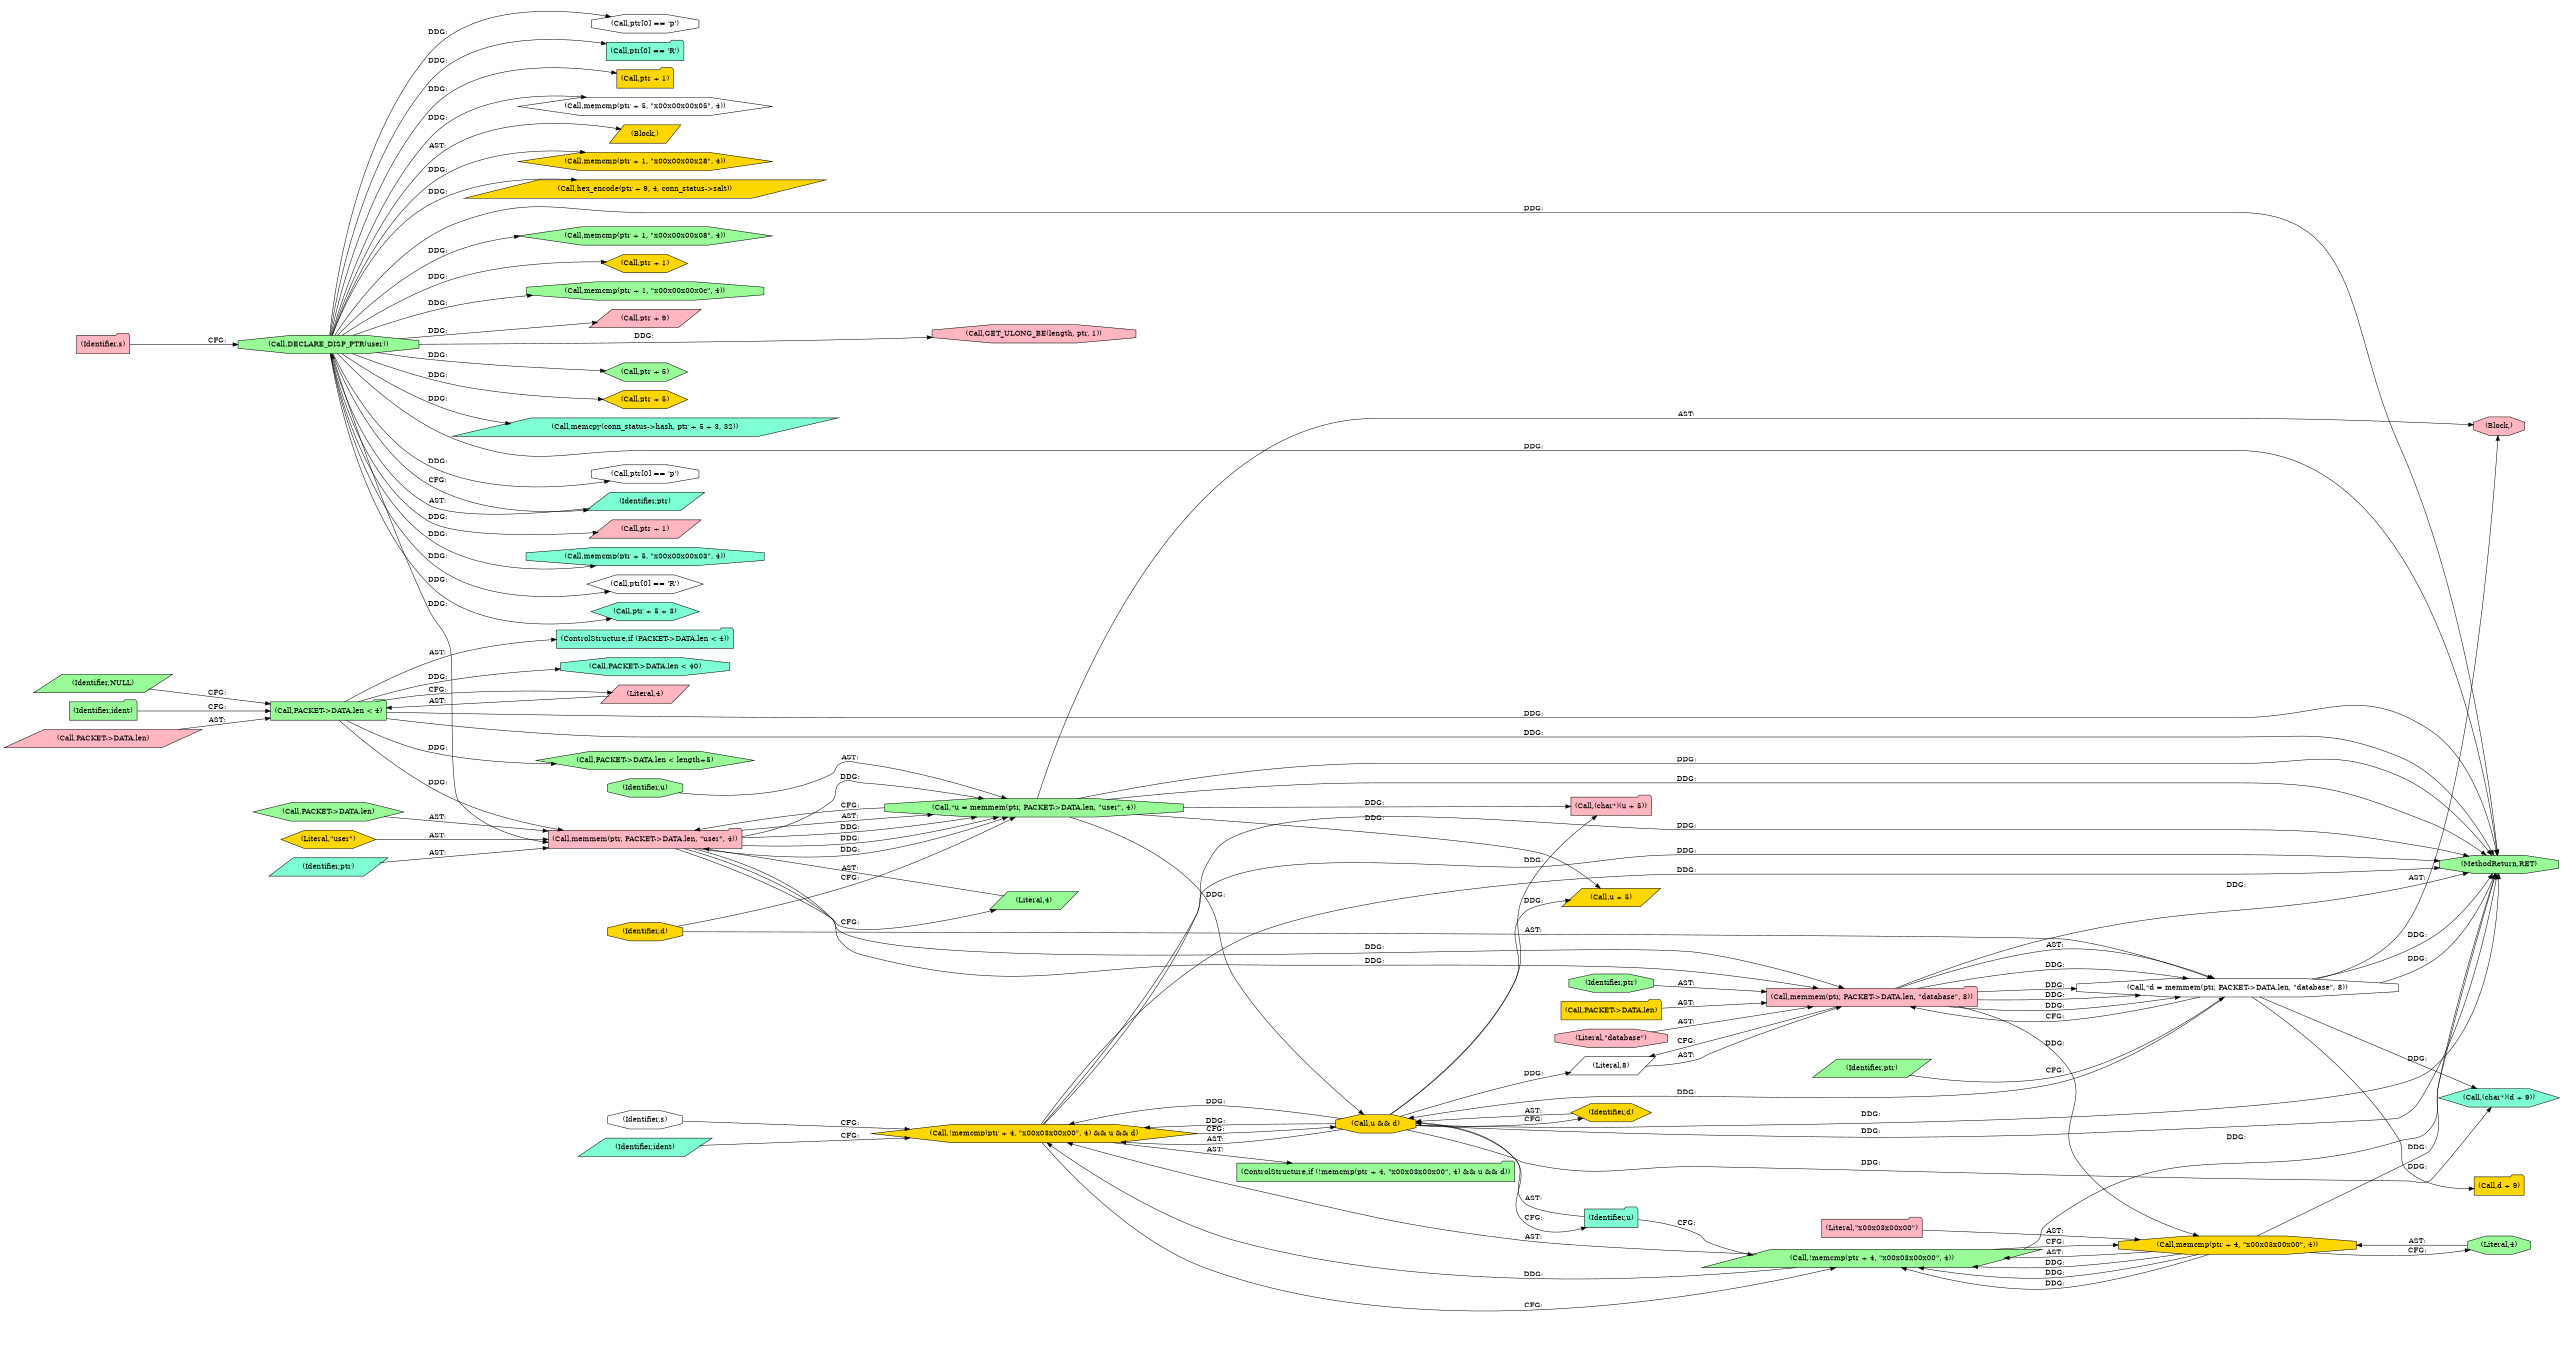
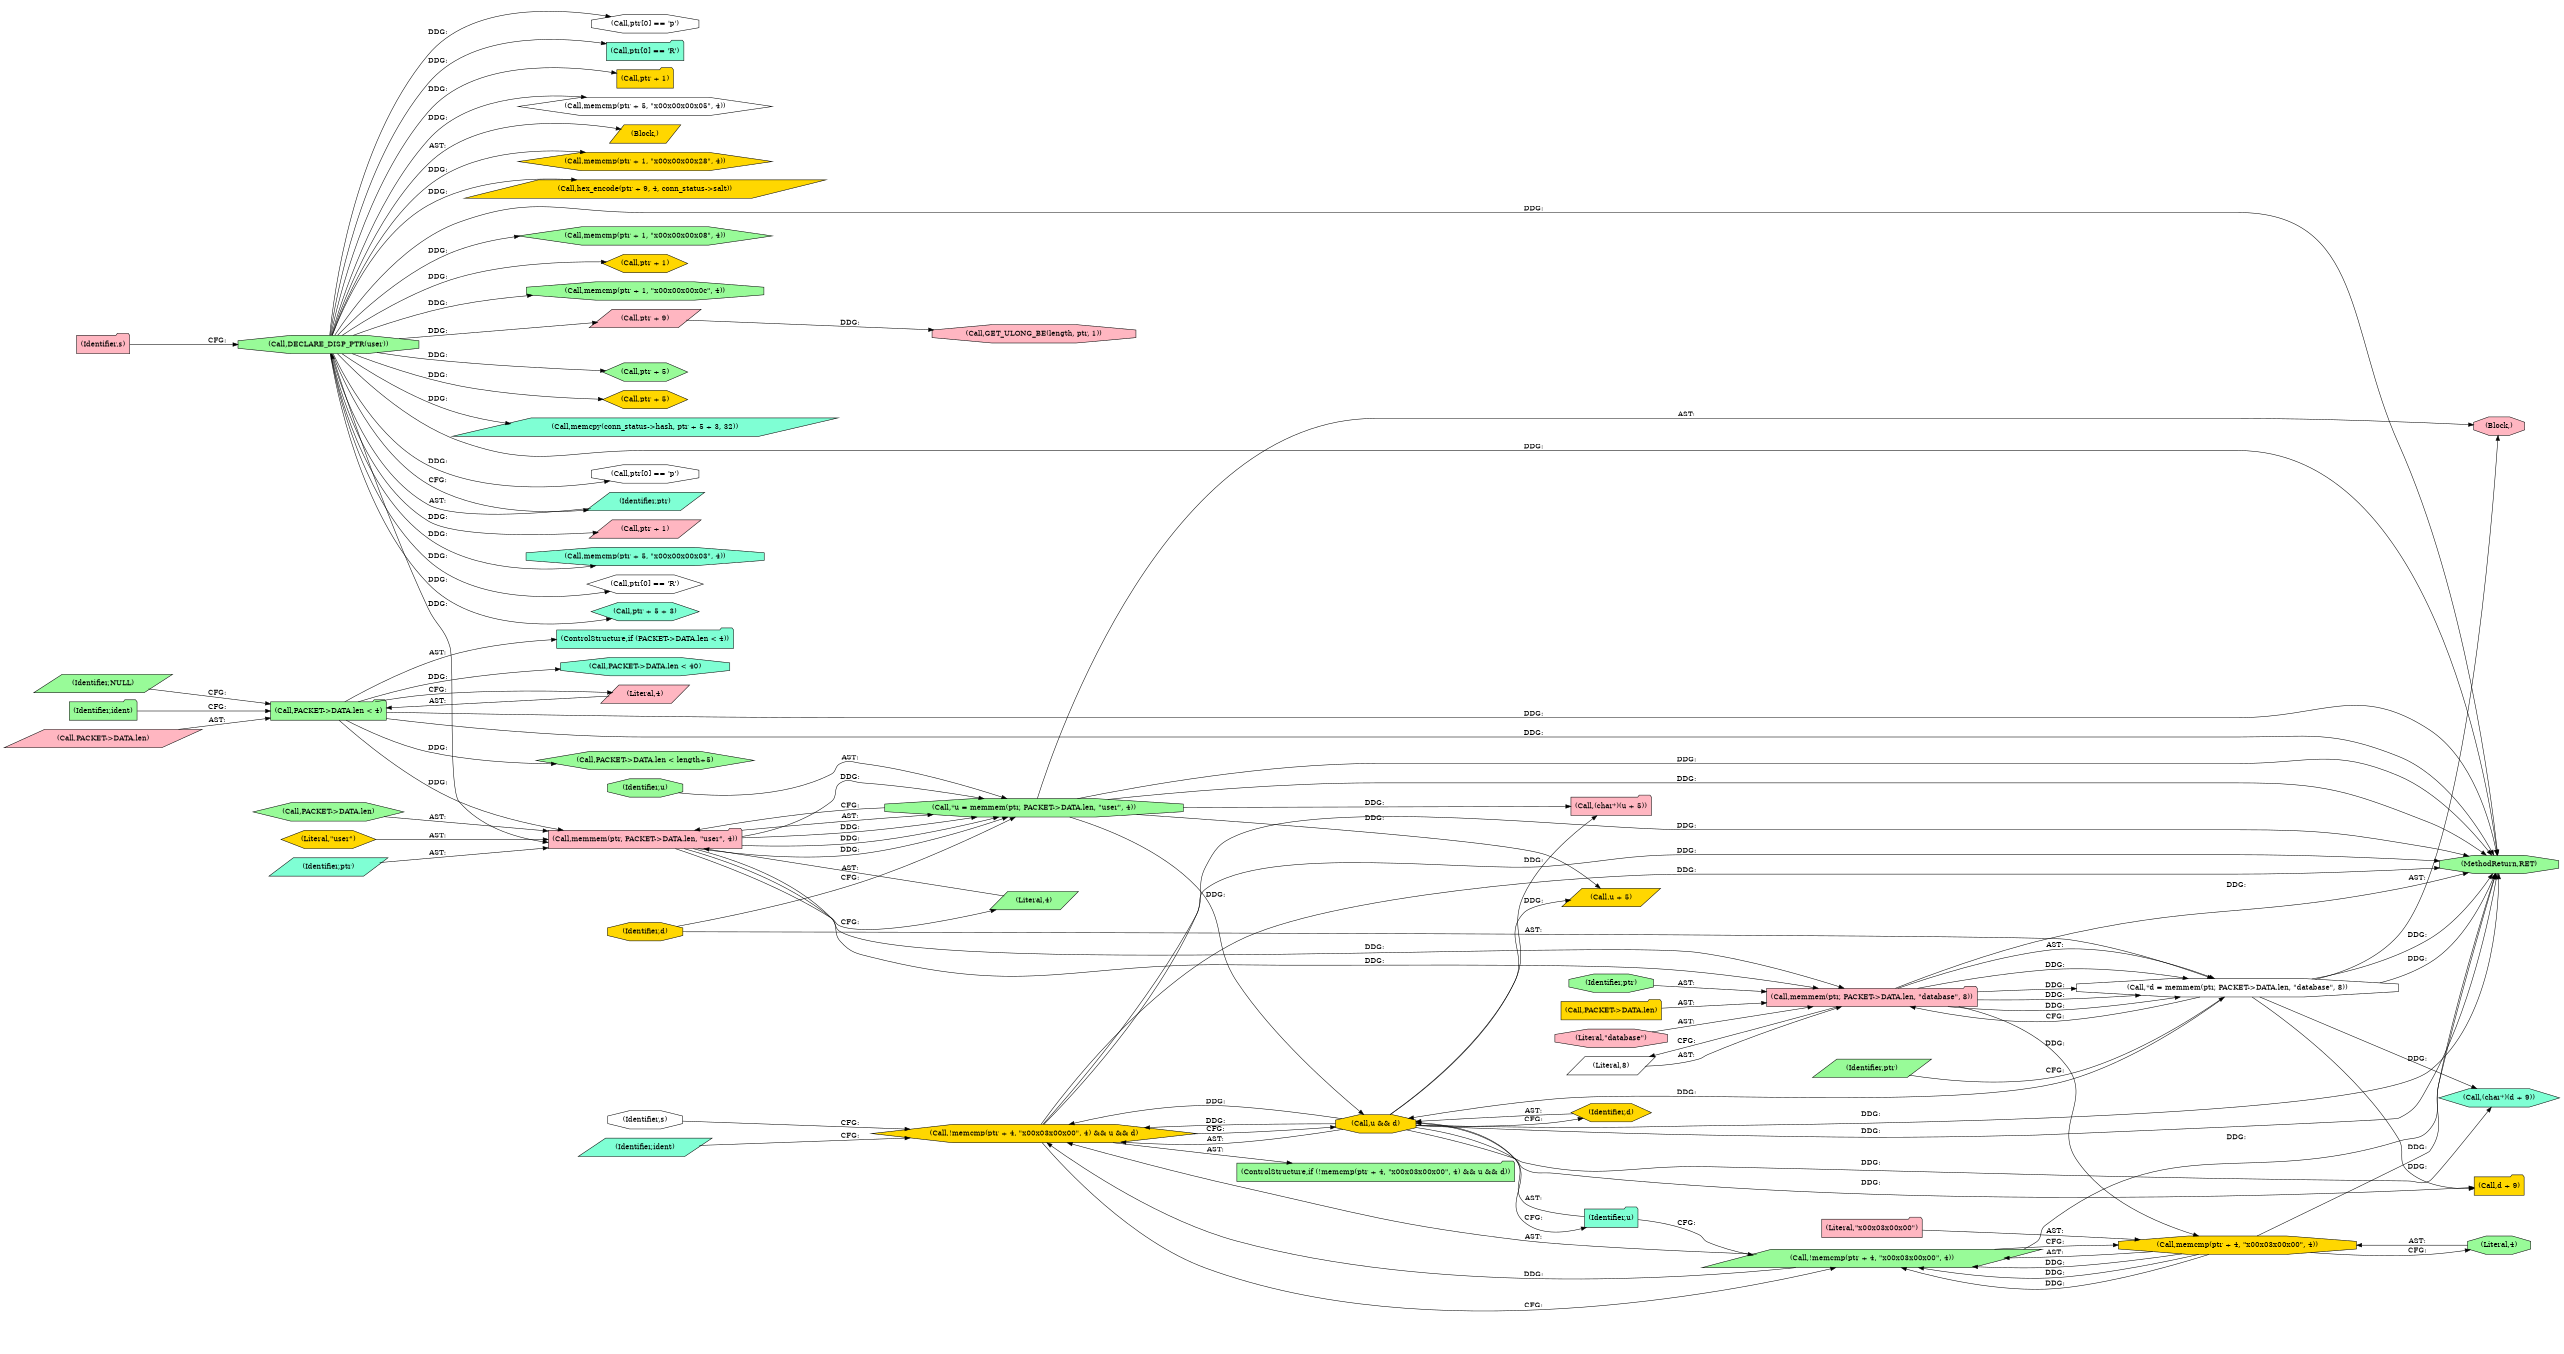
edge "(Call,DECLARE_DISP_PTR(user))" -> "(Call,GET_ULONG_BE(length, ptr, 1))": now "(Call,ptr + 9)" -> "(Call,GET_ULONG_BE(length, ptr, 1))"
edge "(Call,u && d)" -> "(Literal,8)": now "(Call,u && d)" -> "(Call,d + 9)"
